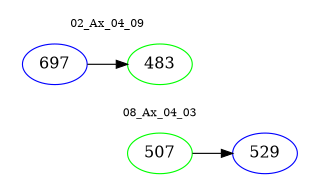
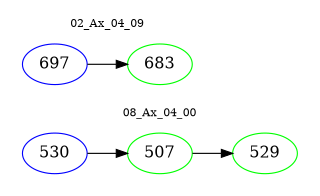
node "483": label "483" -> "683"
cluster "08_Ax_04_03": label "08_Ax_04_03" -> "08_Ax_04_00"
node "530": added
node "529": color blue -> green
